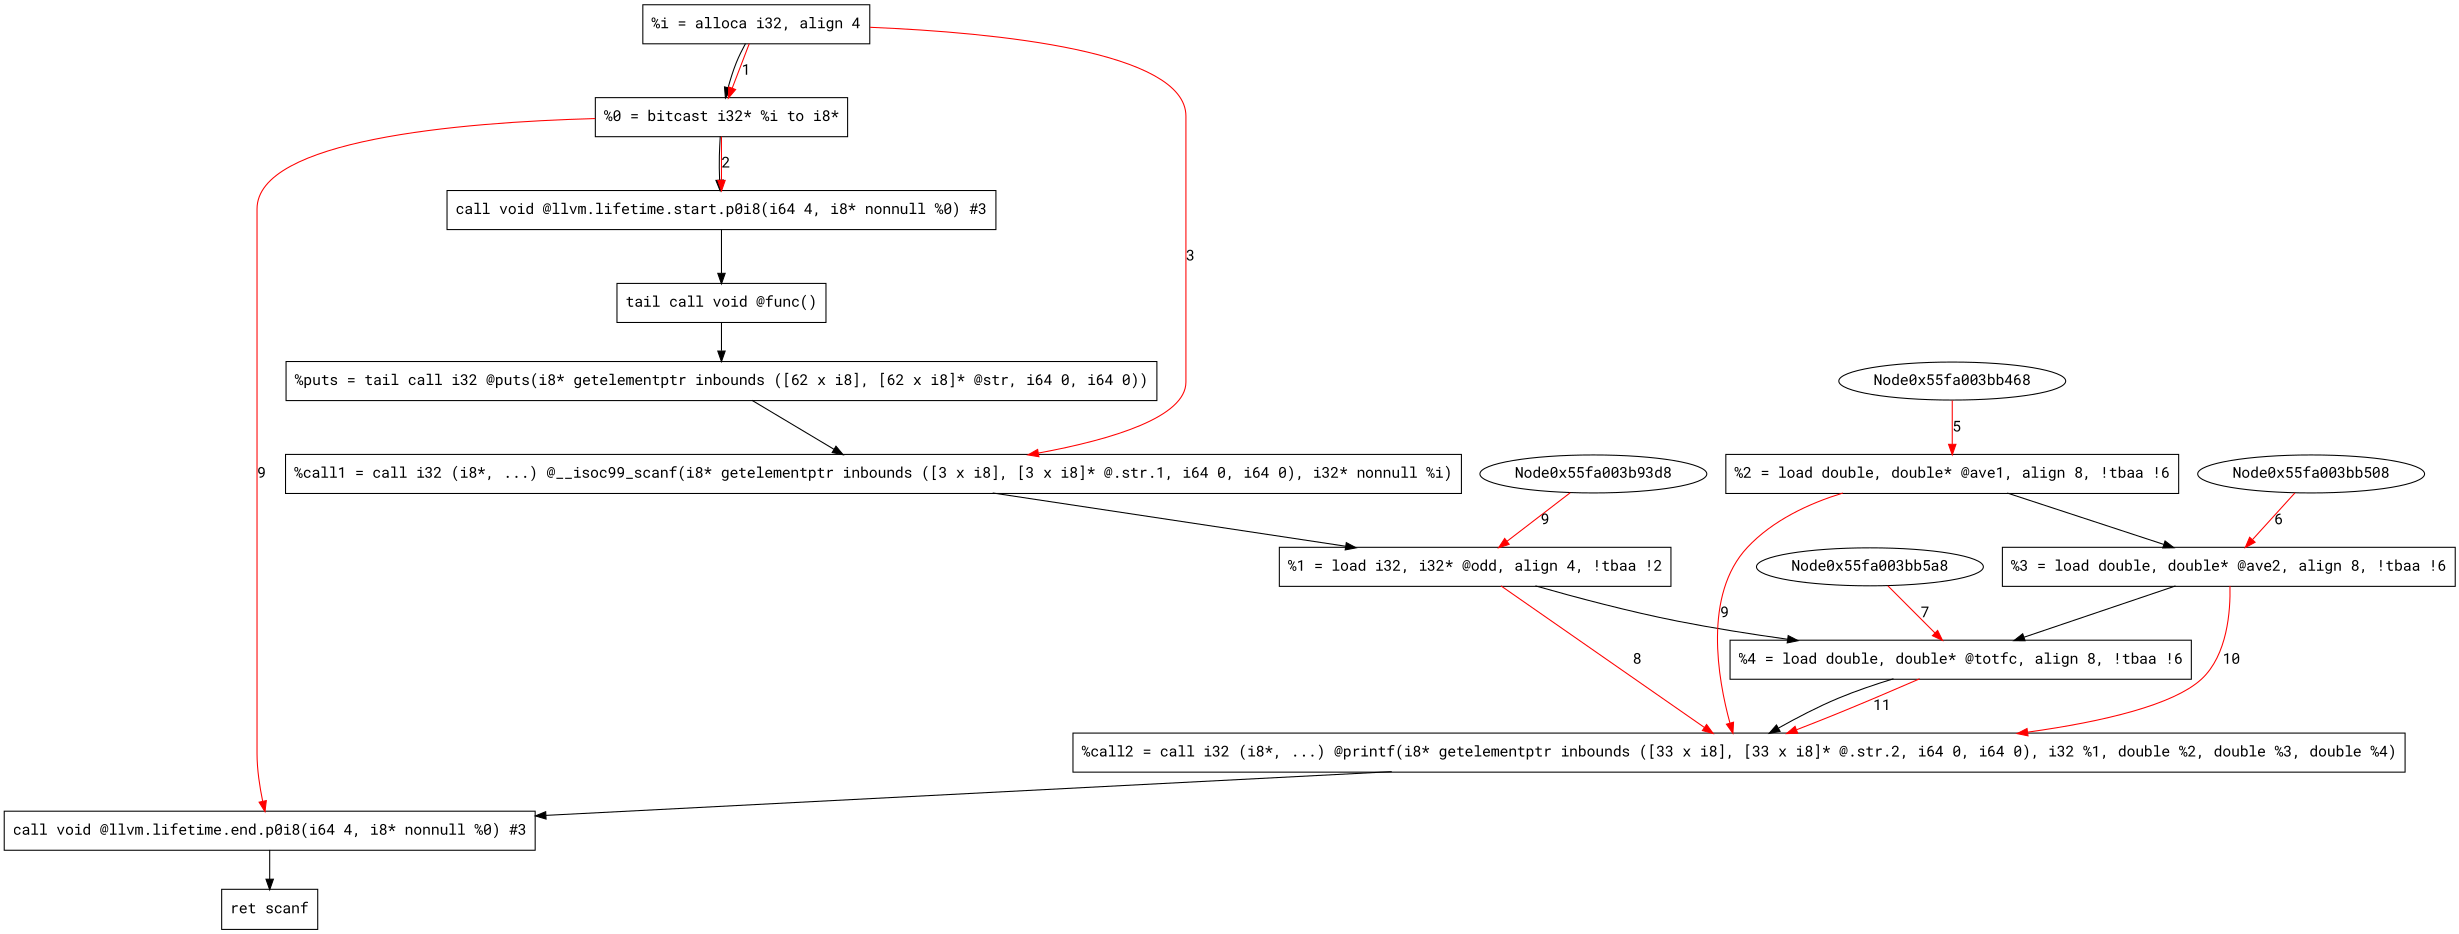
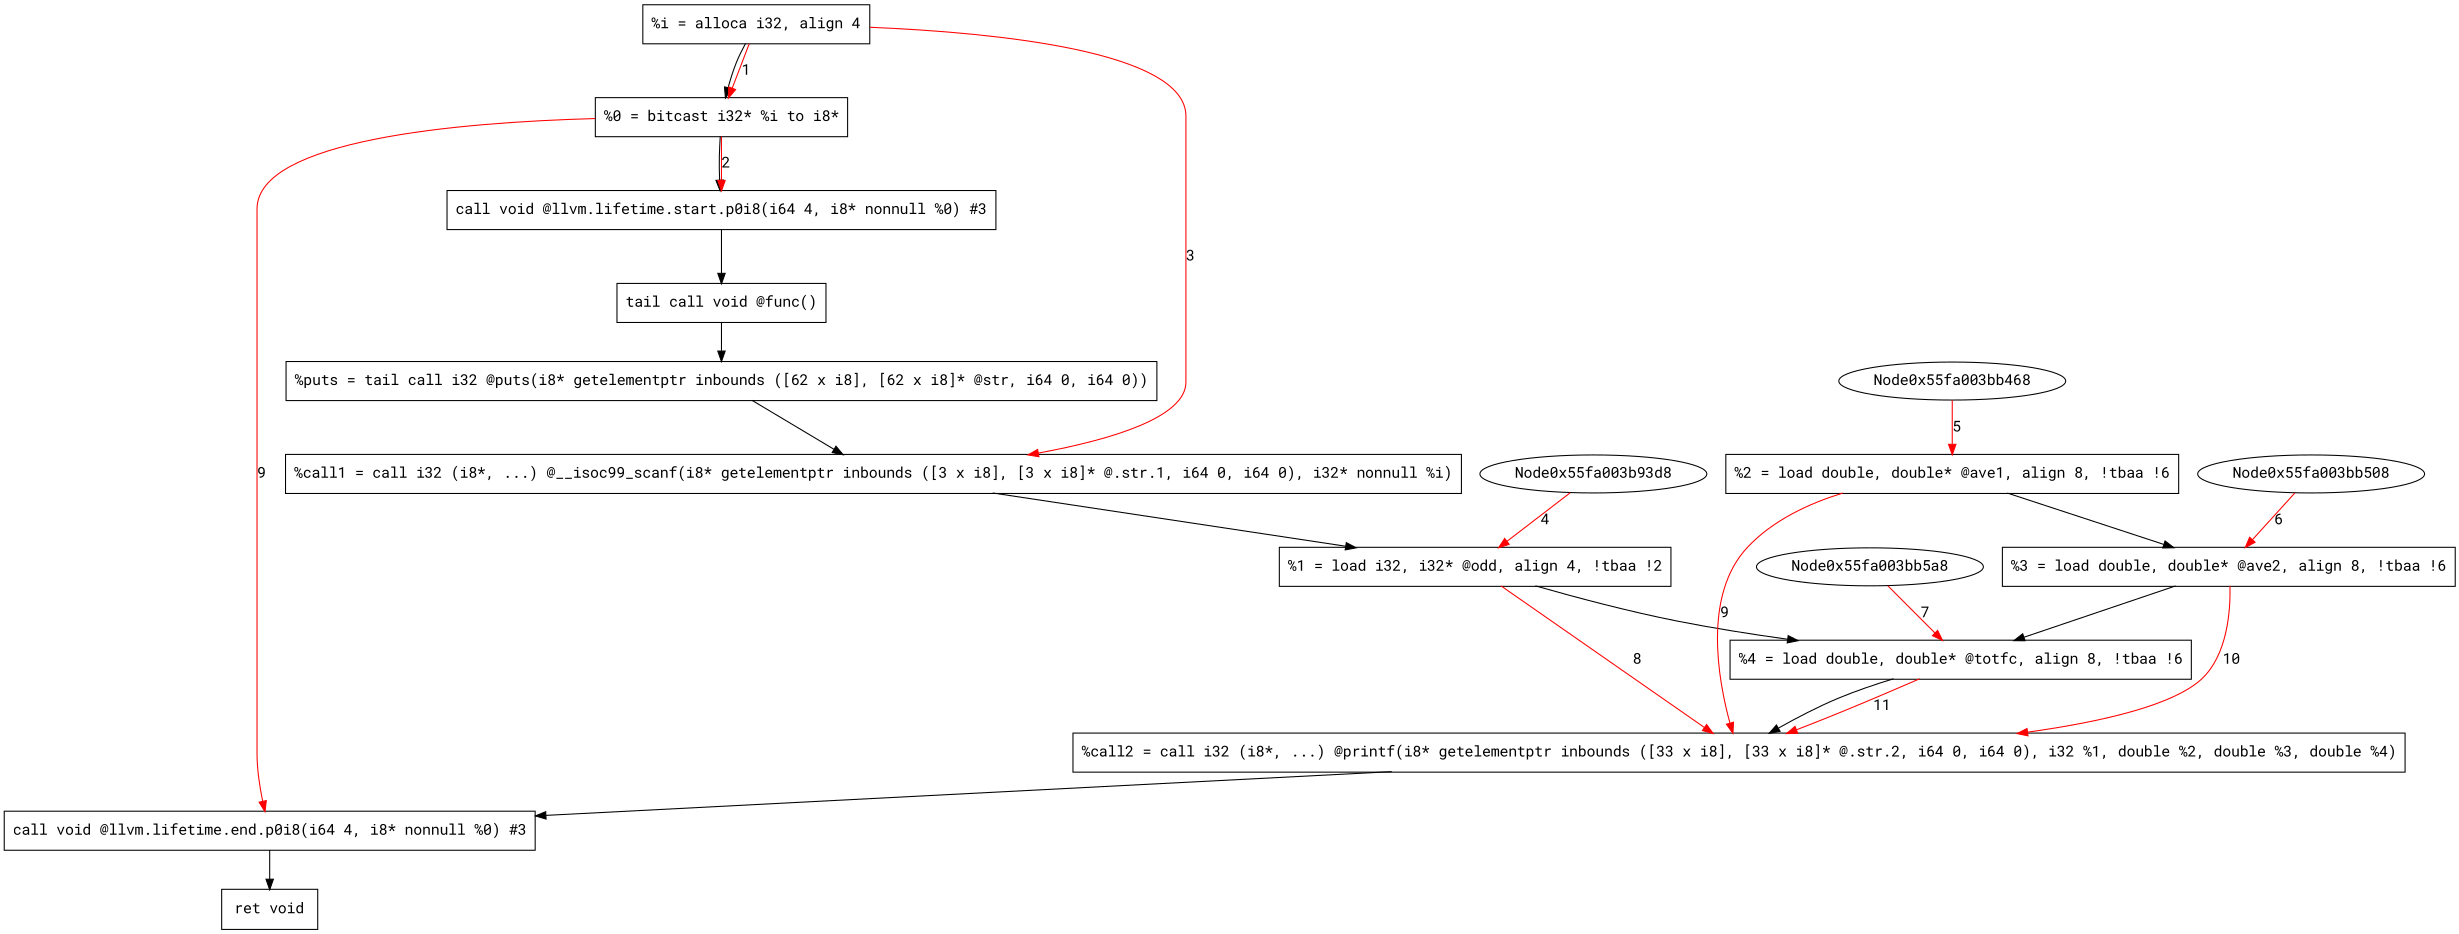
edge "Node0x55fa003b93d8" -> "%1 = load i32, i32* @odd, align 4, !tbaa !2": label "9" -> "4"
node "ret scanf": label "ret scanf" -> "ret void"
